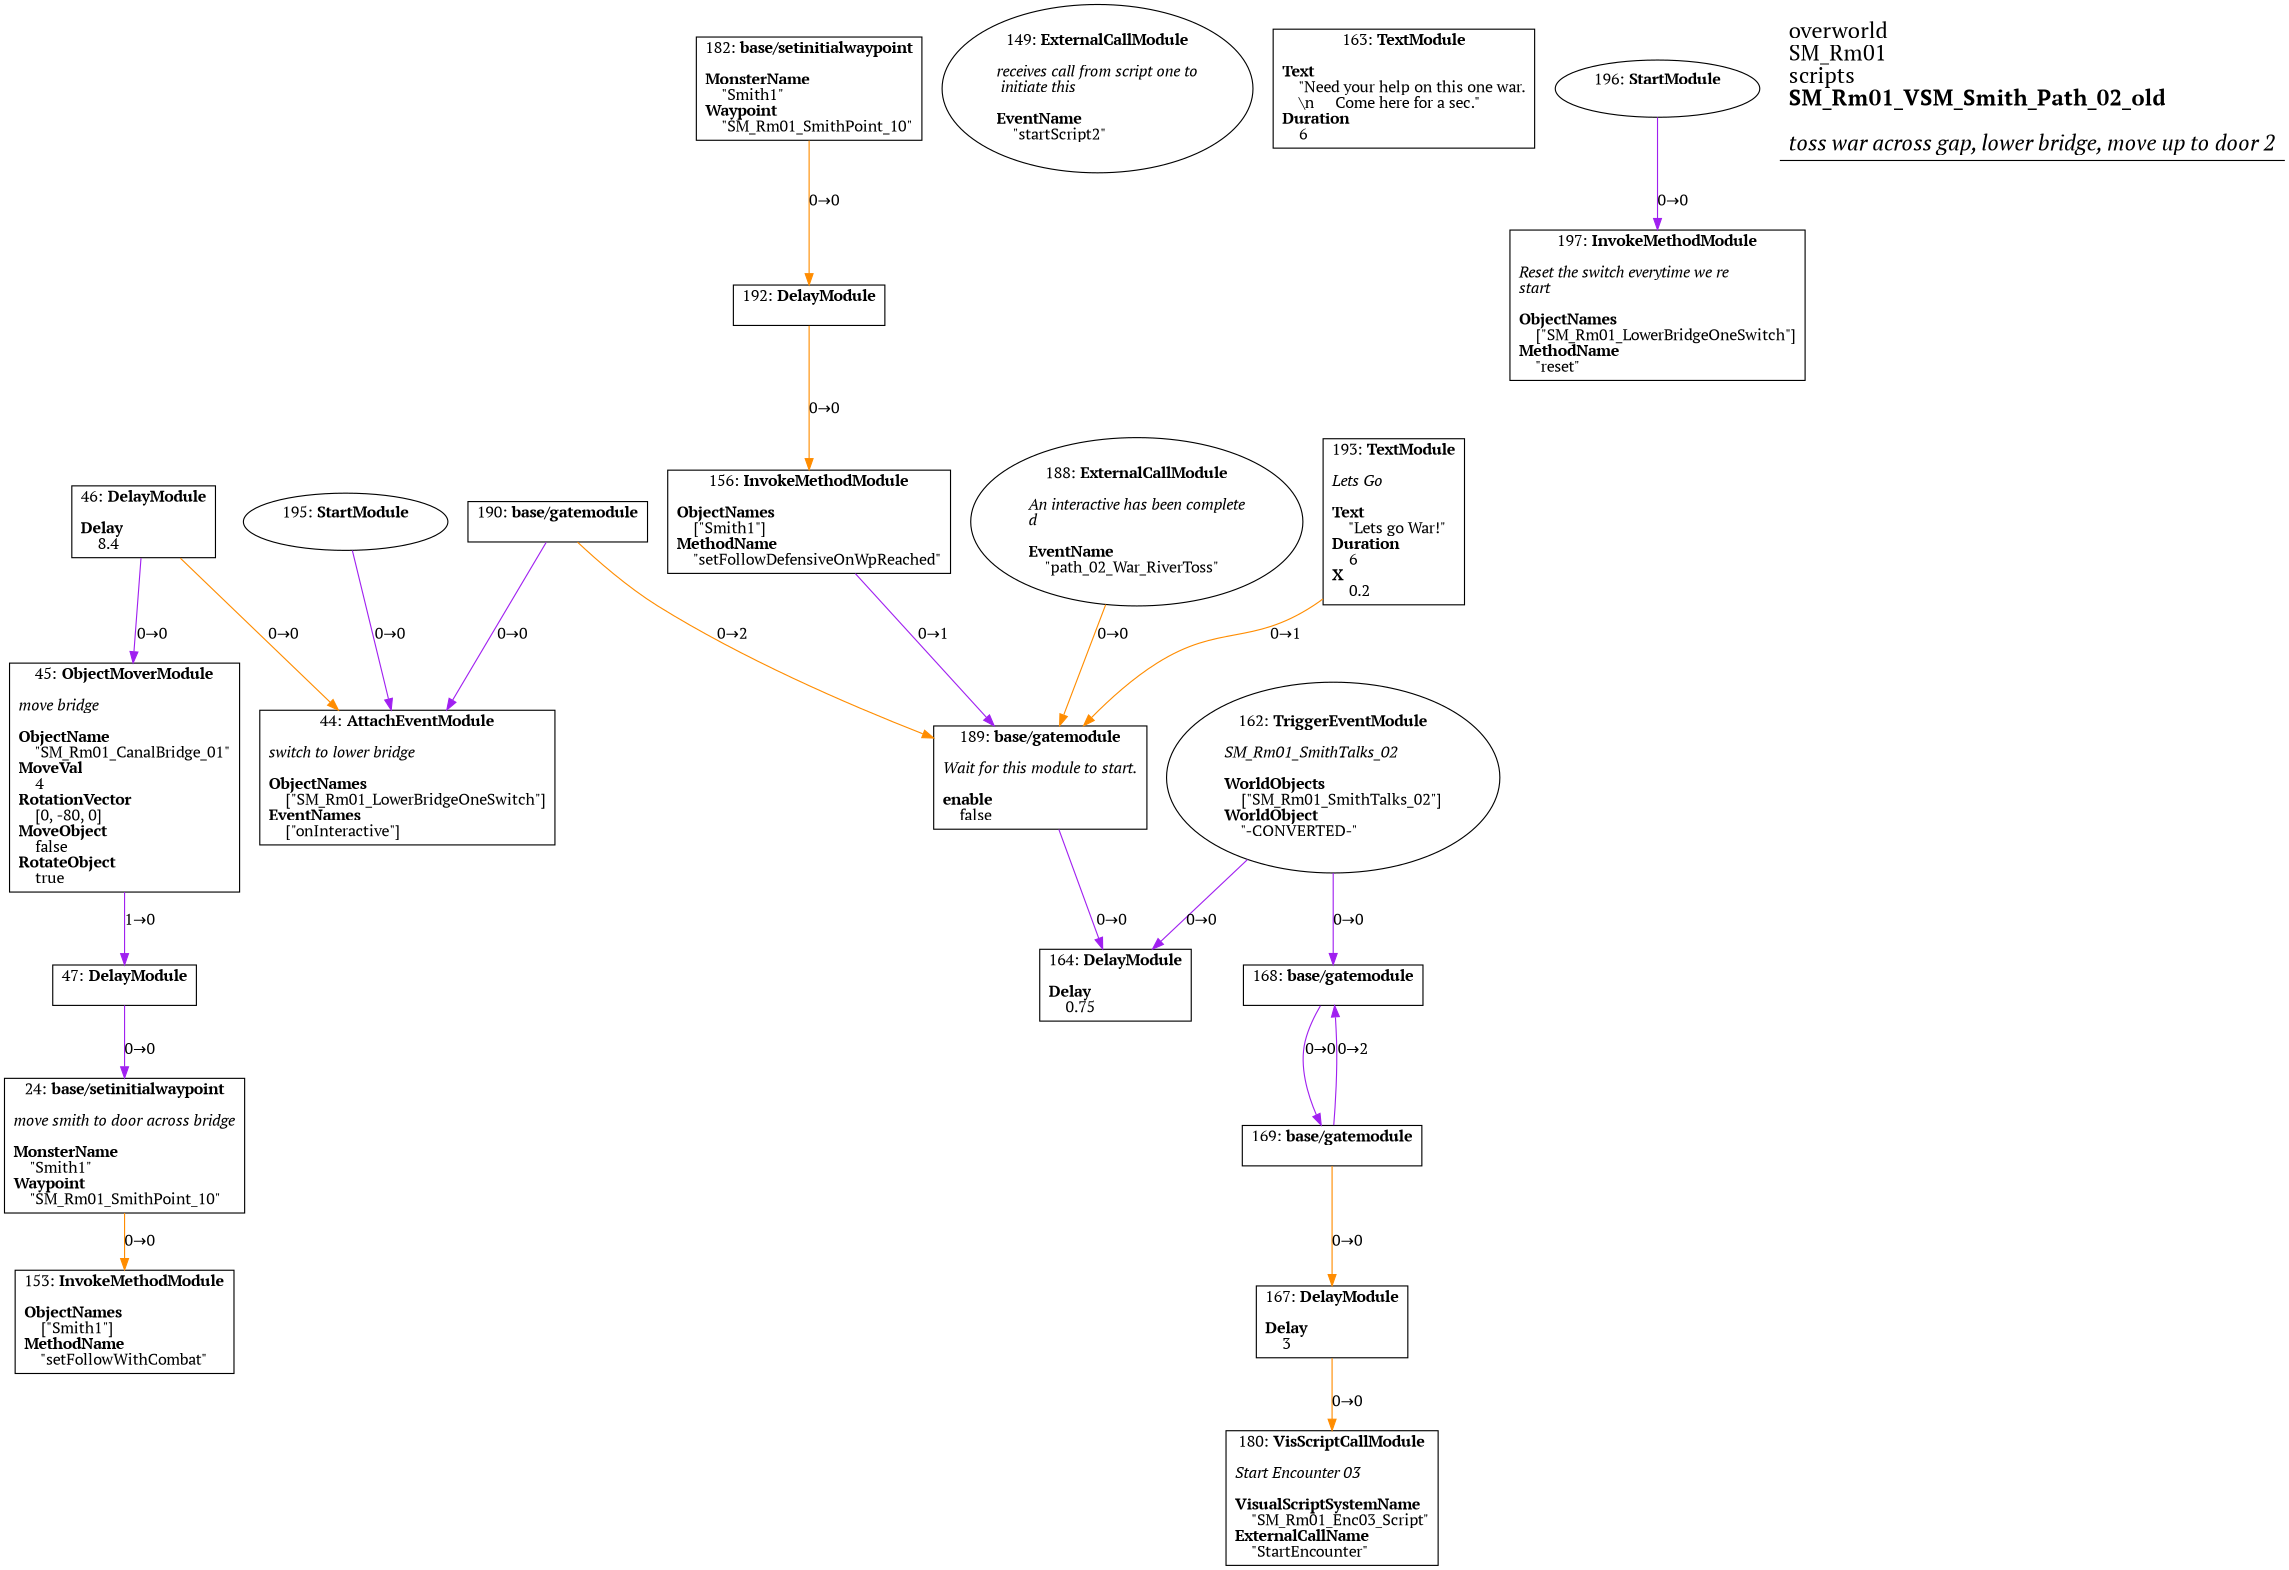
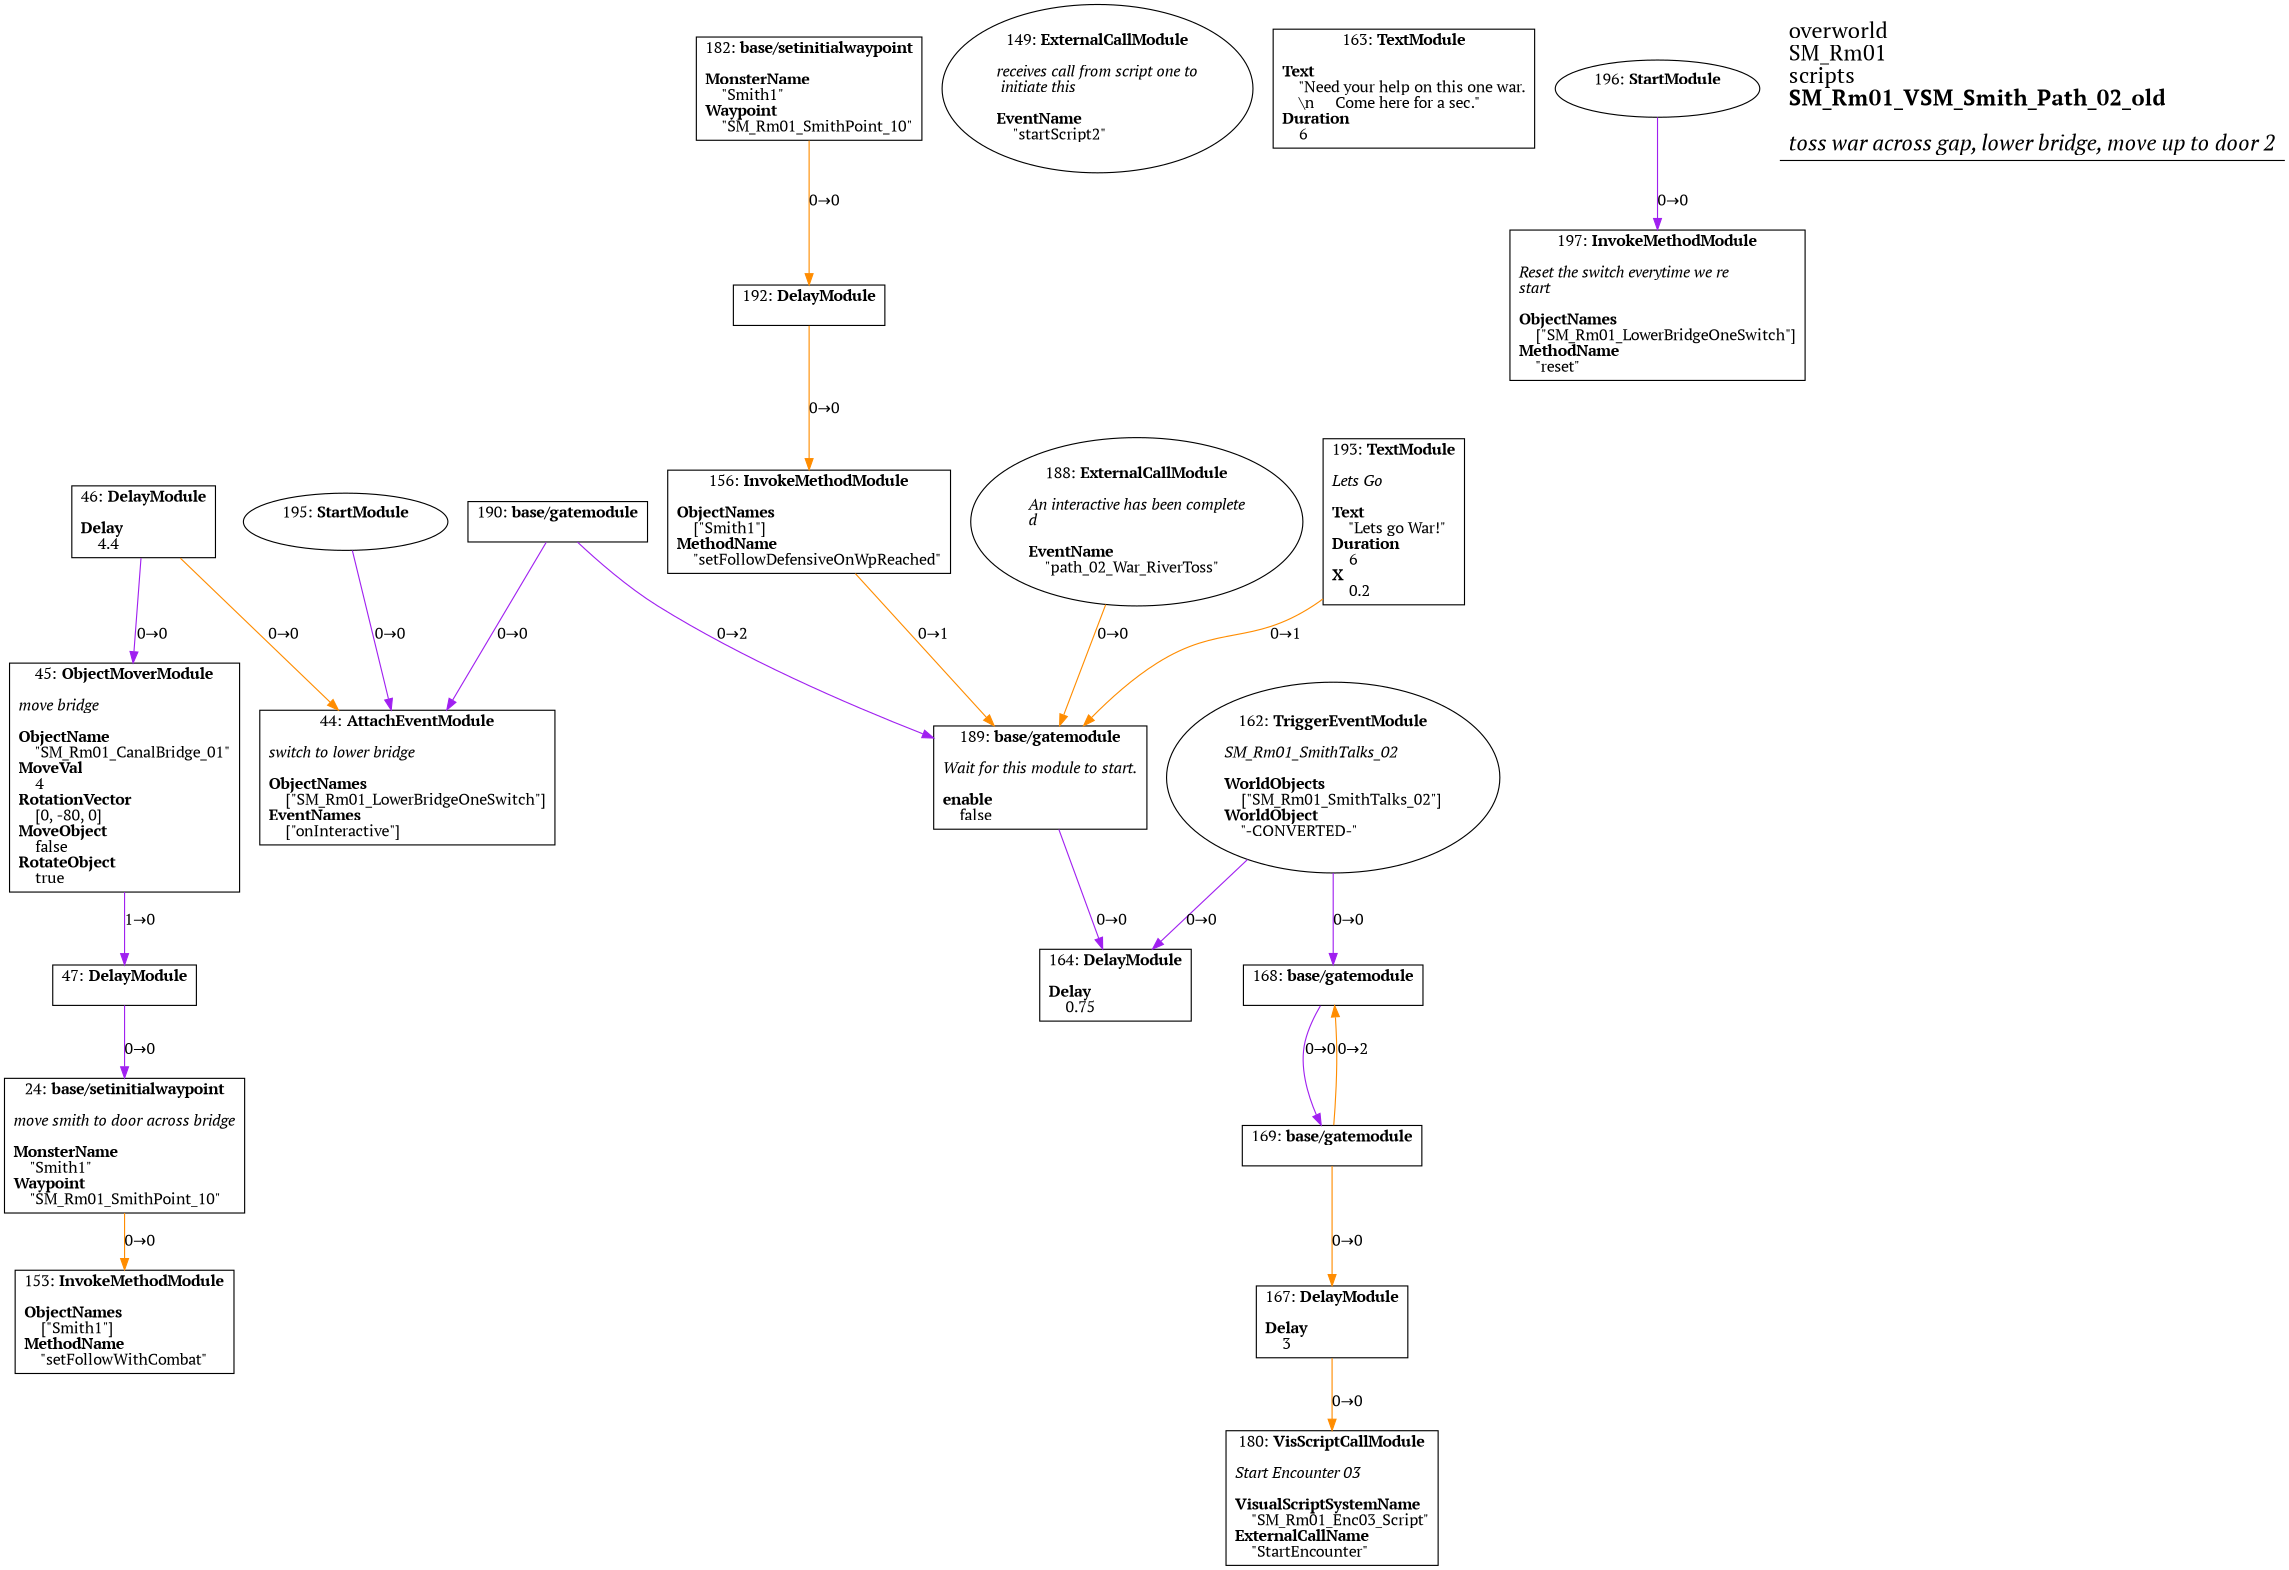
node "46:": text "8.4" -> "4.4"
edge "156:" -> "189:": color purple -> darkorange
edge "190:" -> "189:": color darkorange -> purple
edge "169:" -> "168:": color purple -> darkorange
